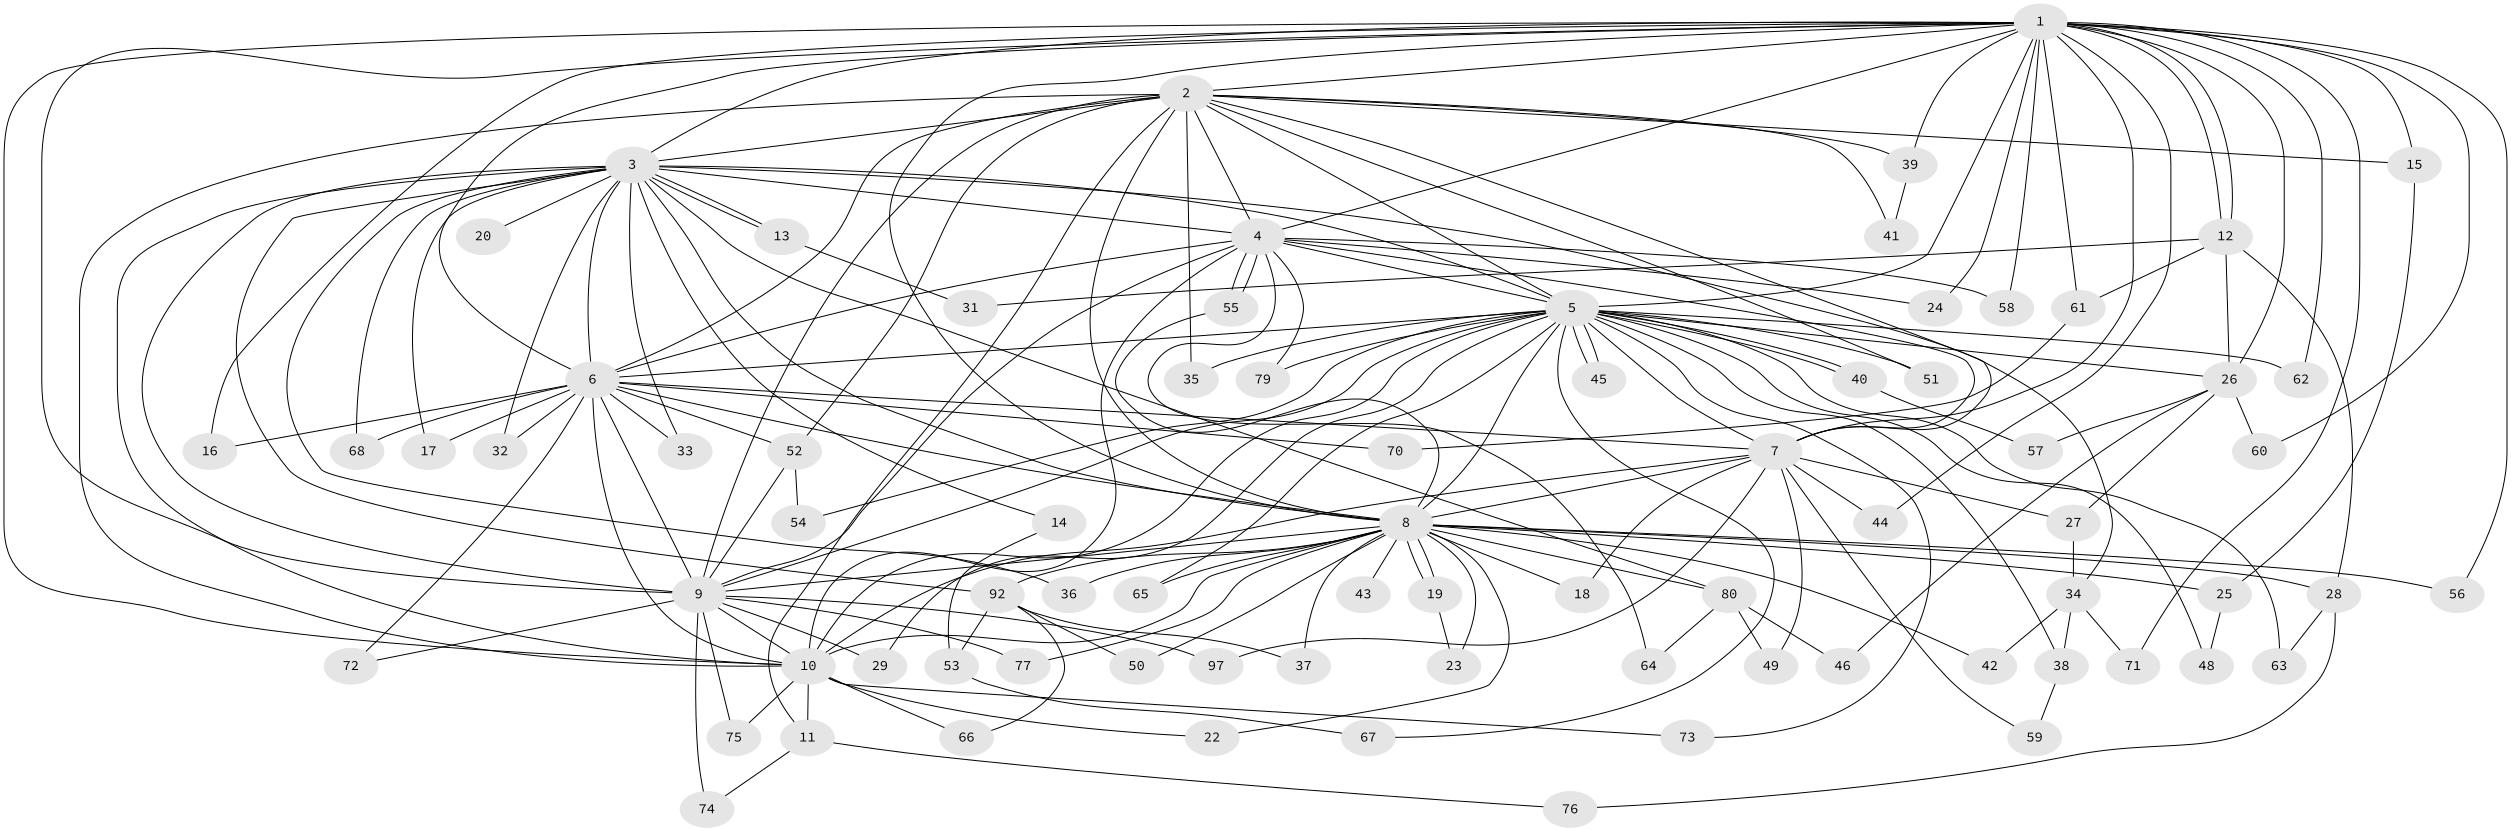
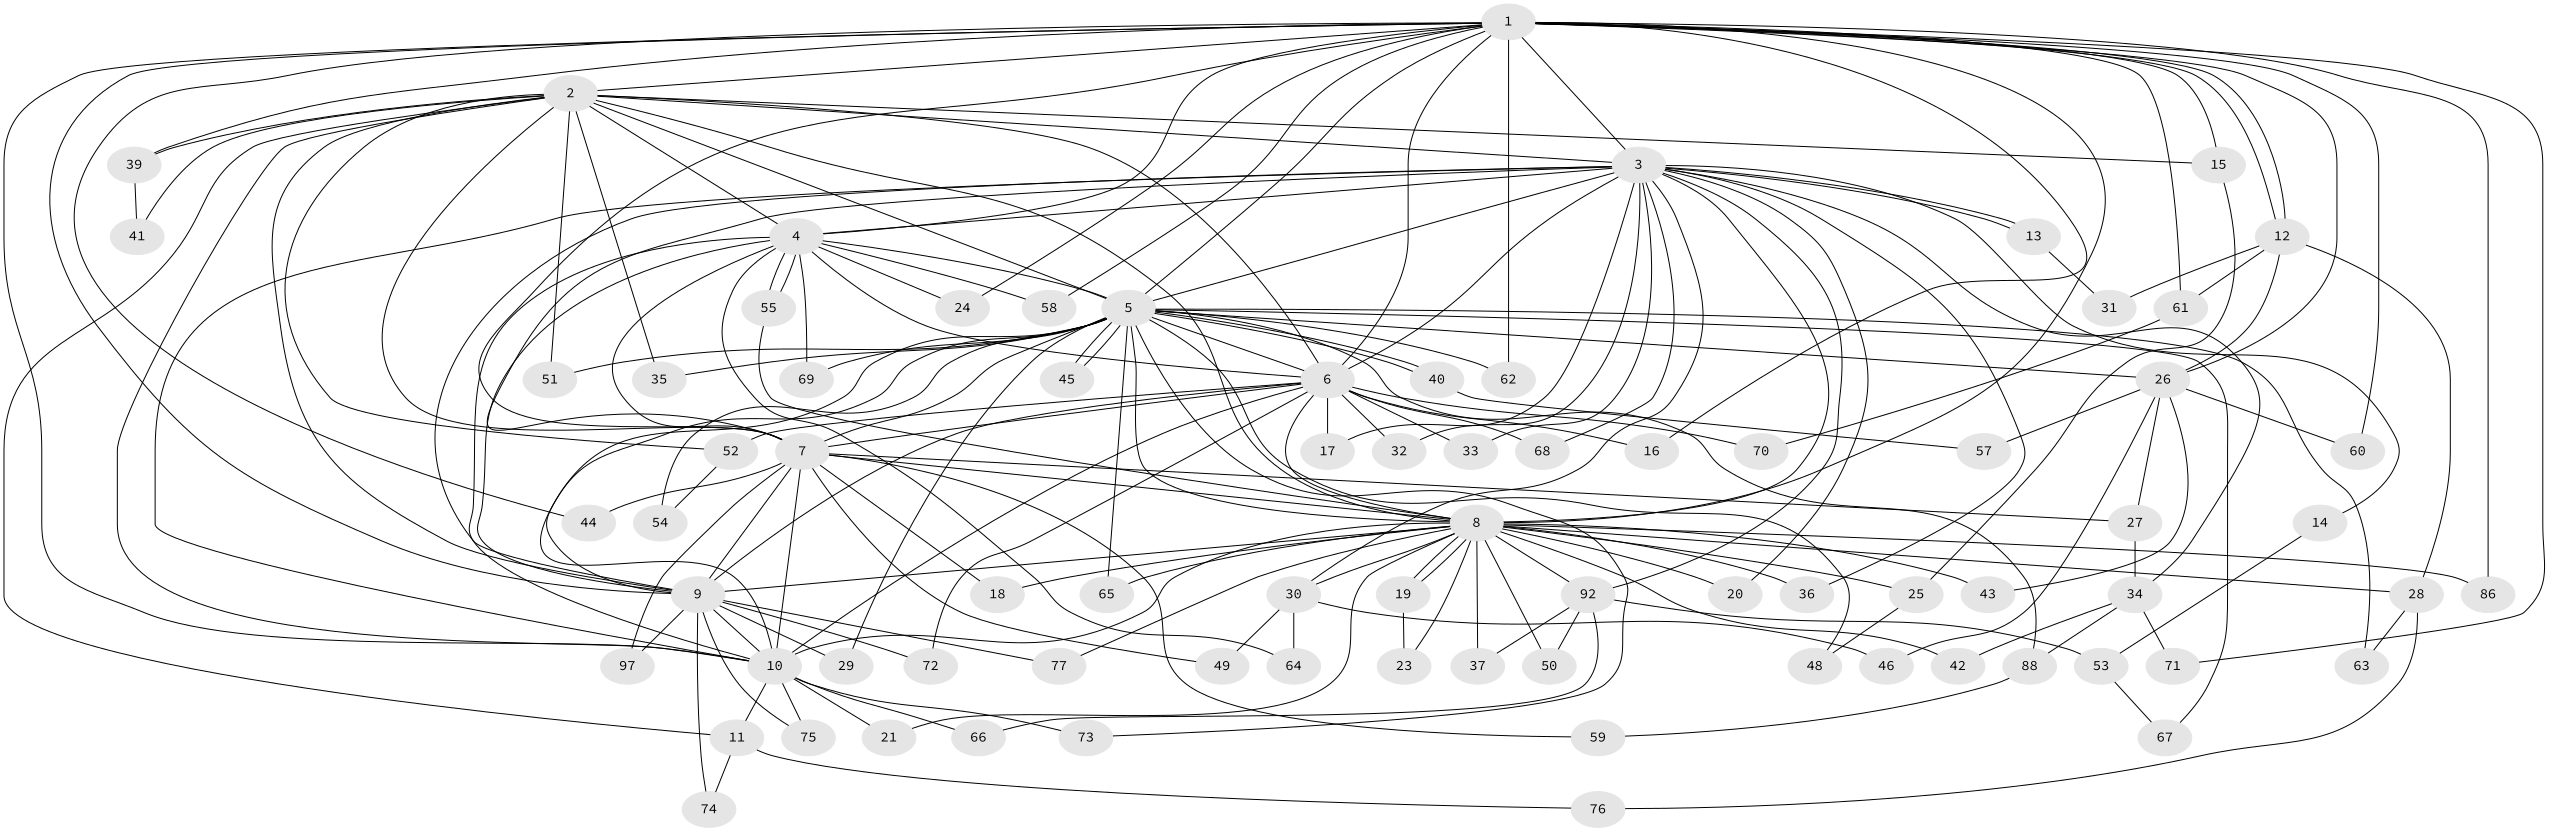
edge "3" -- "7": added
node "79": label "79" -> "69"
edge "52" -- "9": now "7" -- "9"
edge "26" -- "43": added
edge "8" -- "20": added
node "80": label "80" -> "30"
node "56": label "56" -> "86"
node "38": label "38" -> "88"
node "22": label "22" -> "21"
